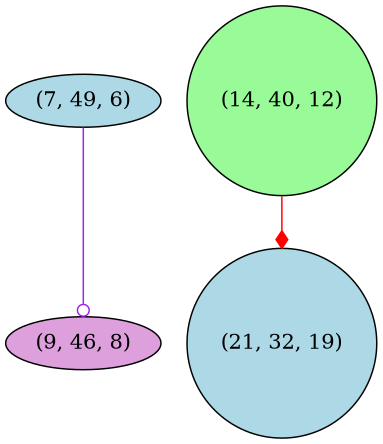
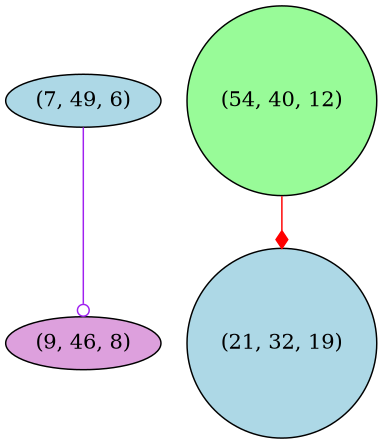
node "(14, 40, 12)": label "(14, 40, 12)" -> "(54, 40, 12)"
